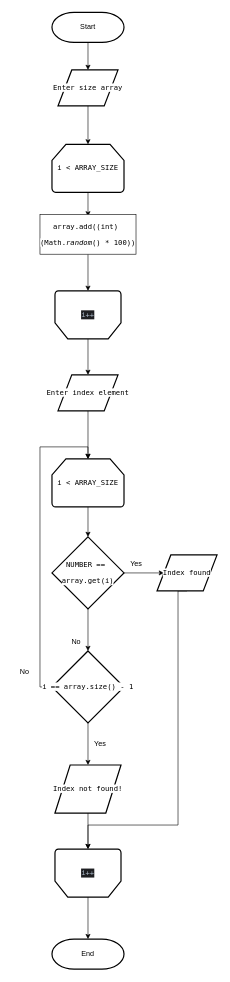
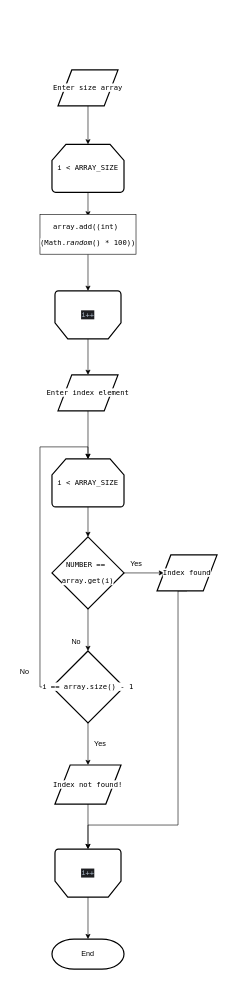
node "Start": removed
edge "Start" -> "Enter size array": removed
node "Index not found!": size 66x48 -> 66x39
